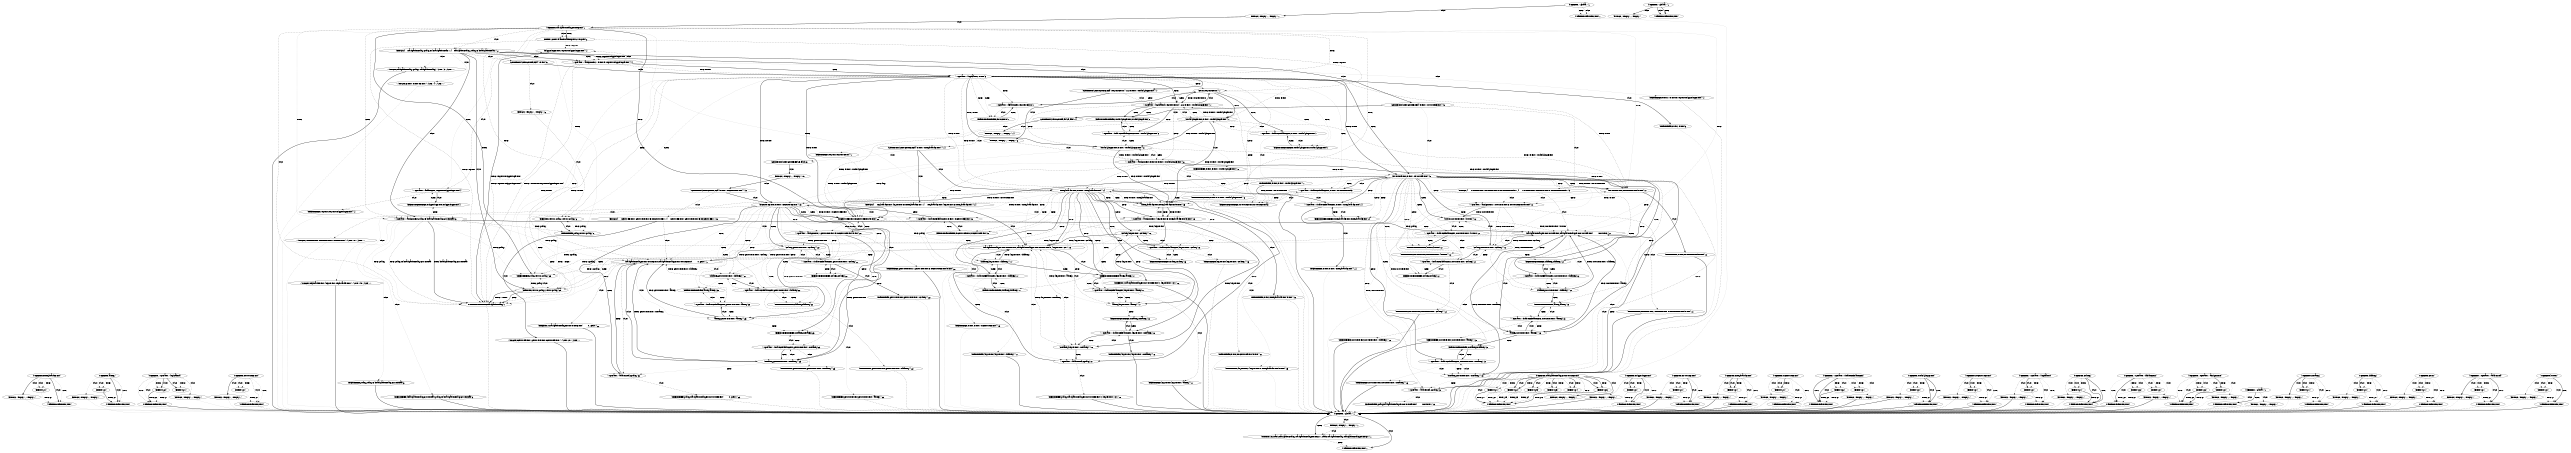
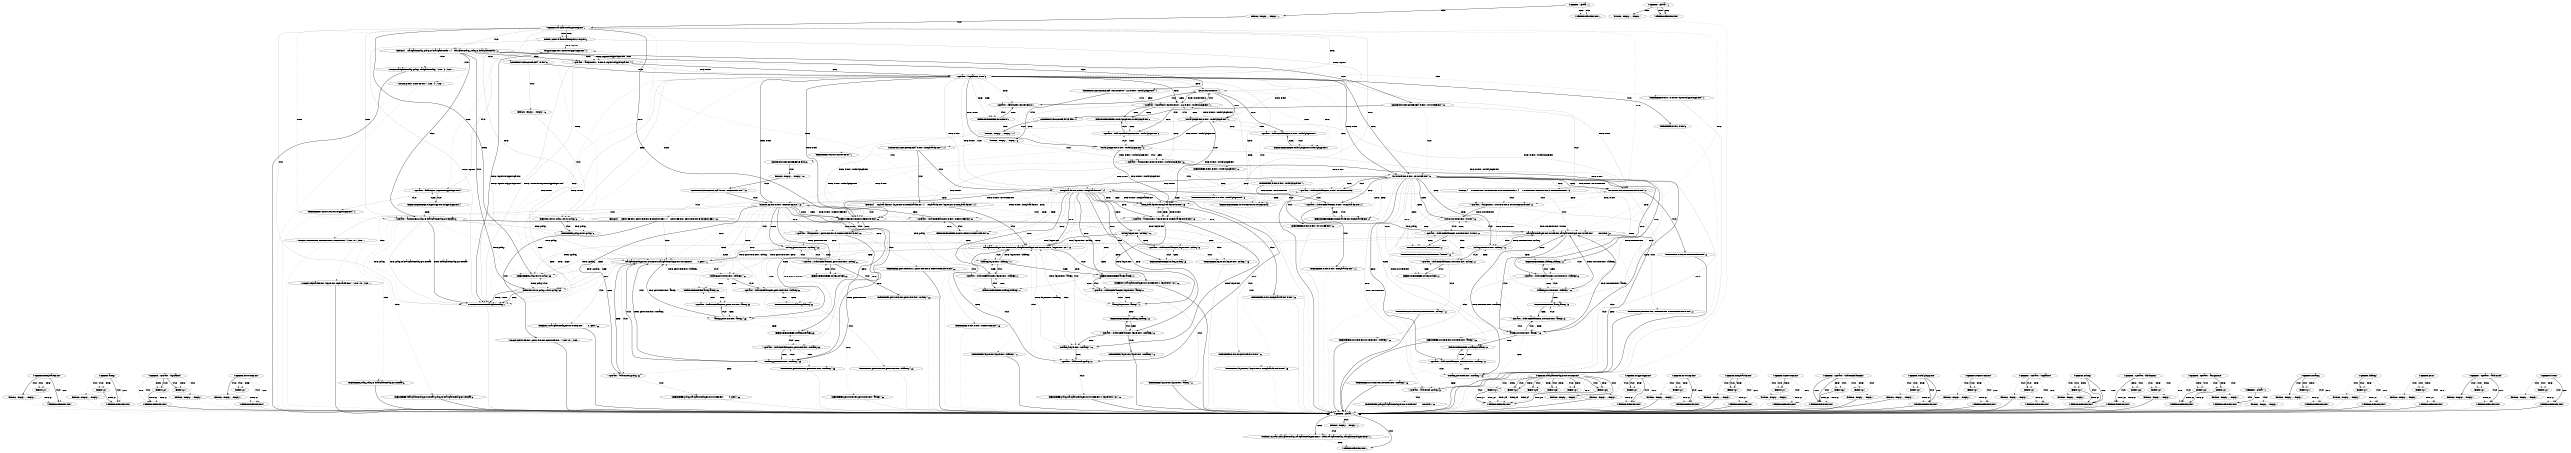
edge "(<operator>.logicalNot,!event)" -> "(IsGestureEvent,event->IsGestureEvent())": label "DDG: mouse" -> "DDG: event"
edge "(<operator>.assignment,event = event->UnderlyingEvent())" -> "(IsGestureEvent,event->IsGestureEvent())": label "DDG: key" -> "DDG: event"
edge "(<operator>.assignment,policy = kNavigationPolicyCurrentTab)" -> "(FIELD_IDENTIFIER,TriggeringEvent,TriggeringEvent)": reversed
node "(IDENTIFIER,event,event->IsMouseEvent())": added
edge "(ctrlKey,key_event->ctrlKey())" -> "(<operator>.indirectFieldAccess,key_event->ctrlKey)": now "(ctrlKey,key_event->ctrlKey())" -> "(IDENTIFIER,key_event,key_event->ctrlKey())"
edge "(<operator>.assignment,* mouse_event = ToMouseEvent(event))" -> "(shiftKey,mouse_event->shiftKey())": now "(ToMouseEvent,ToMouseEvent(event))" -> "(shiftKey,mouse_event->shiftKey())"
edge "(metaKey,key_event->metaKey())" -> "(<operator>.indirectFieldAccess,key_event->metaKey)": removed, label "AST:"
edge "(<operator>.indirectFieldAccess,gesture_event->altKey)" -> "(IDENTIFIER,gesture_event,gesture_event->altKey())": label "AST: " -> "CDG: "
edge "(<operator>.indirectFieldAccess,mouse_event->metaKey)" -> "(metaKey,mouse_event->metaKey())": now "(altKey,mouse_event->altKey())" -> "(metaKey,mouse_event->metaKey())"
